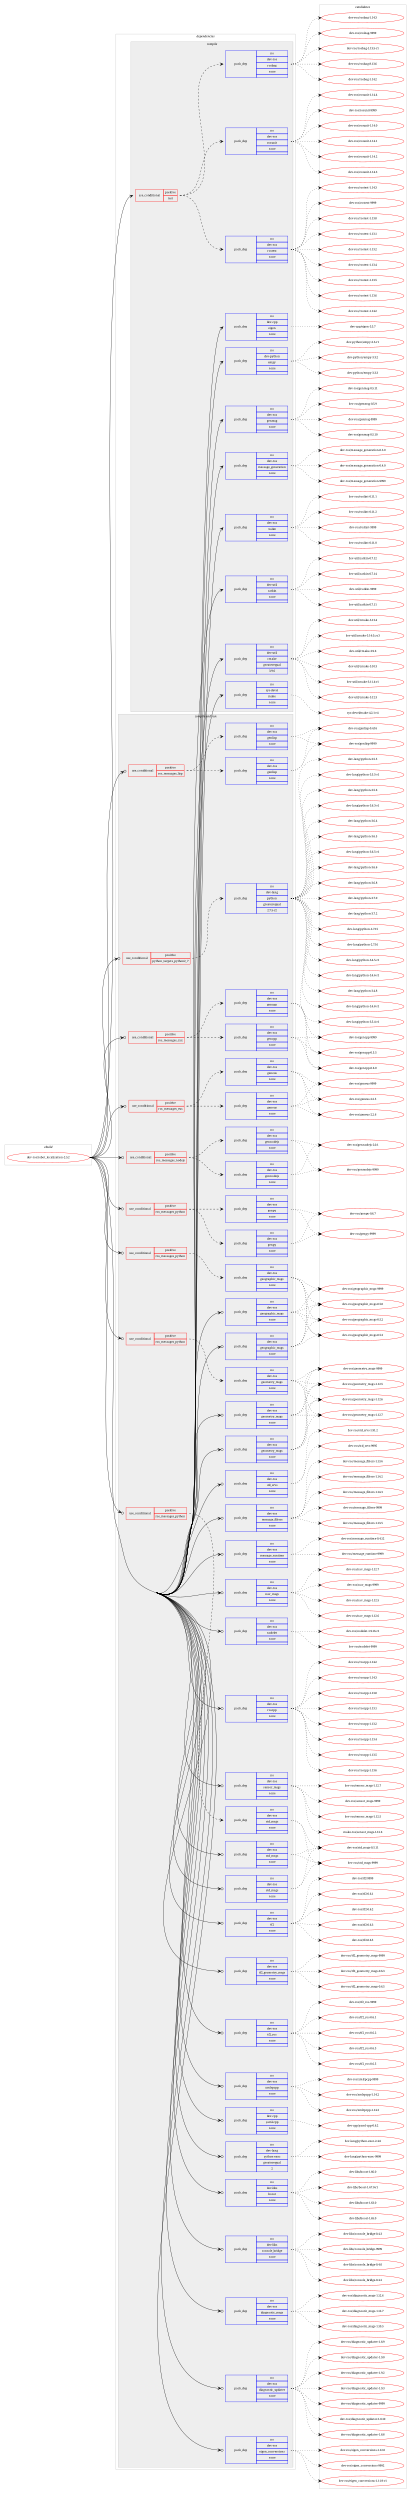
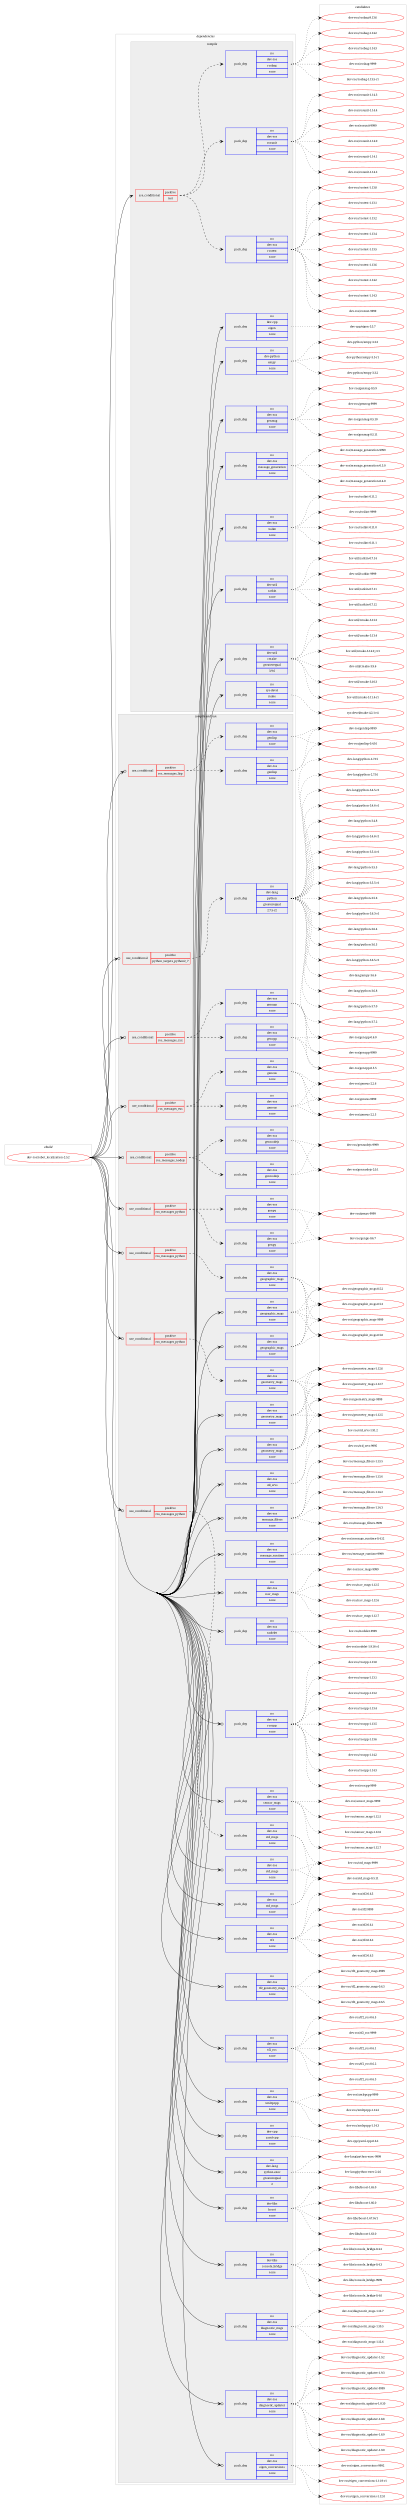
node "dev-lang/python-3.6.6": label "dev-lang/python-3.6.6" -> "dev-lang/empy-3.6.6"
node "dev-ros/roscpp-9999": added
node "make-ros/sensor_msgs-1.12.6": label "make-ros/sensor_msgs-1.12.6" -> "dev-ros/sensor_msgs-1.12.6"
